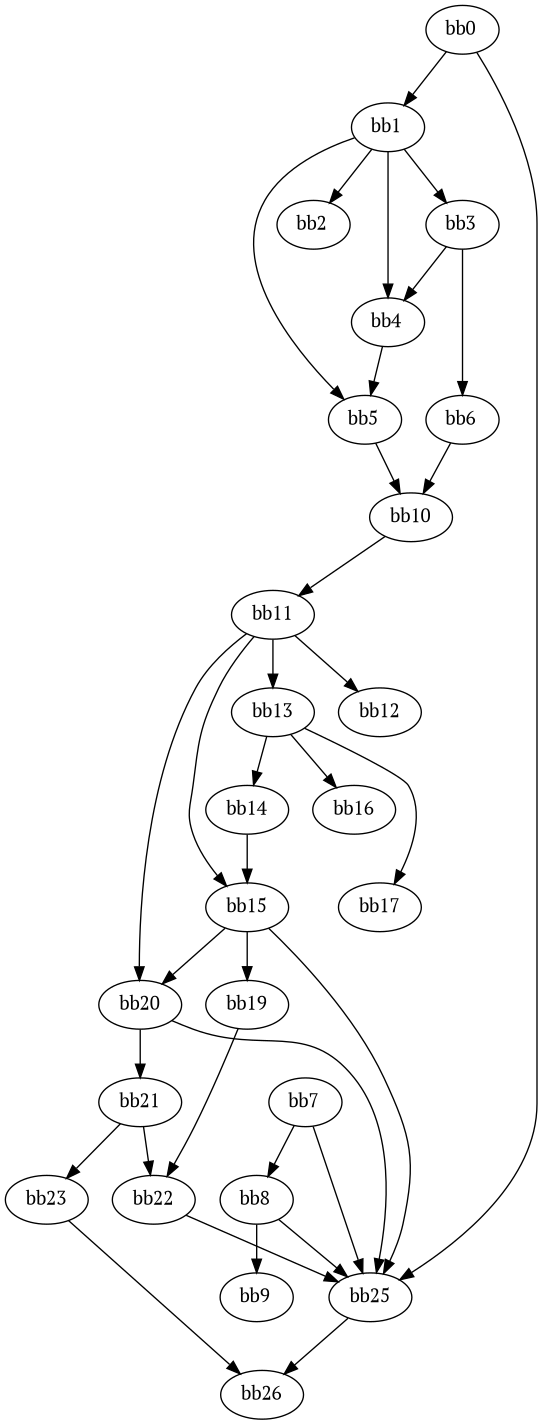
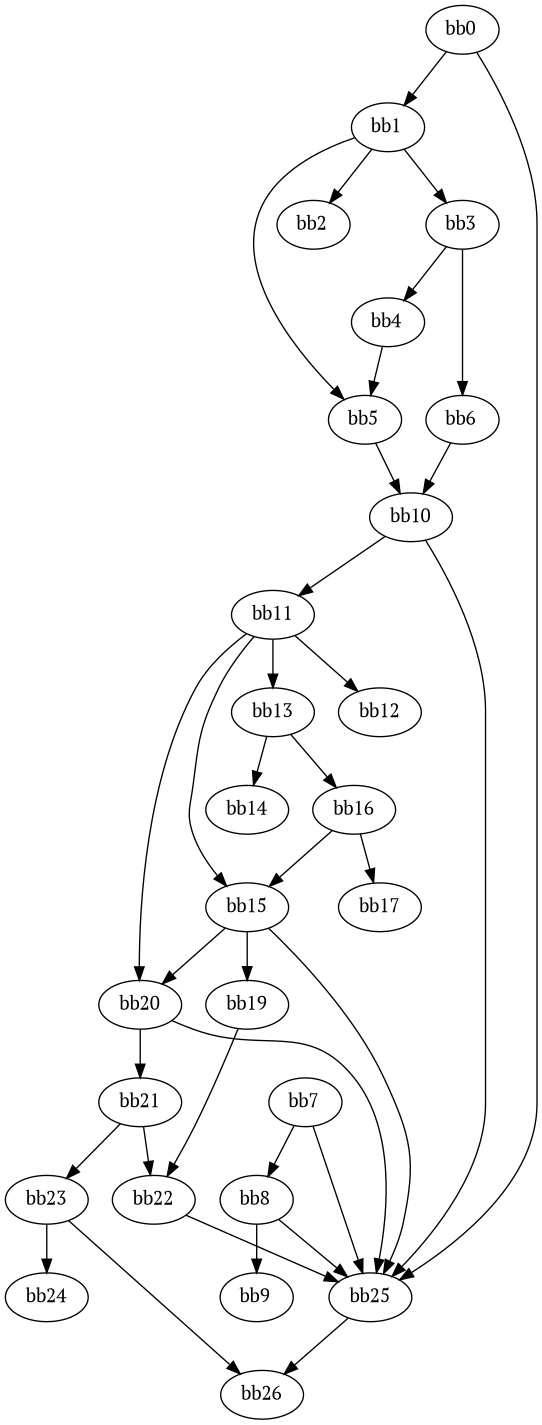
edge "bb1" -> "bb4": removed
edge "bb13" -> "bb17": now "bb16" -> "bb17"
edge "bb14" -> "bb15": now "bb16" -> "bb15"
edge "bb10" -> "bb25": added
node "bb24": added
